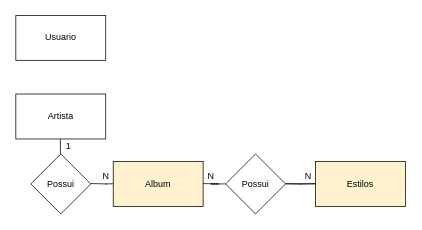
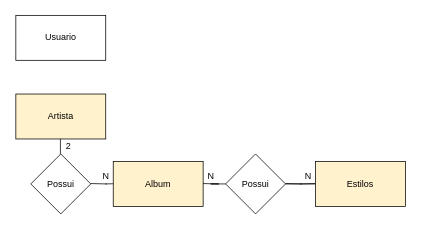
node "Artista": fillcolor #ffffff -> #fff2cc
node "1": label "1" -> "2"
